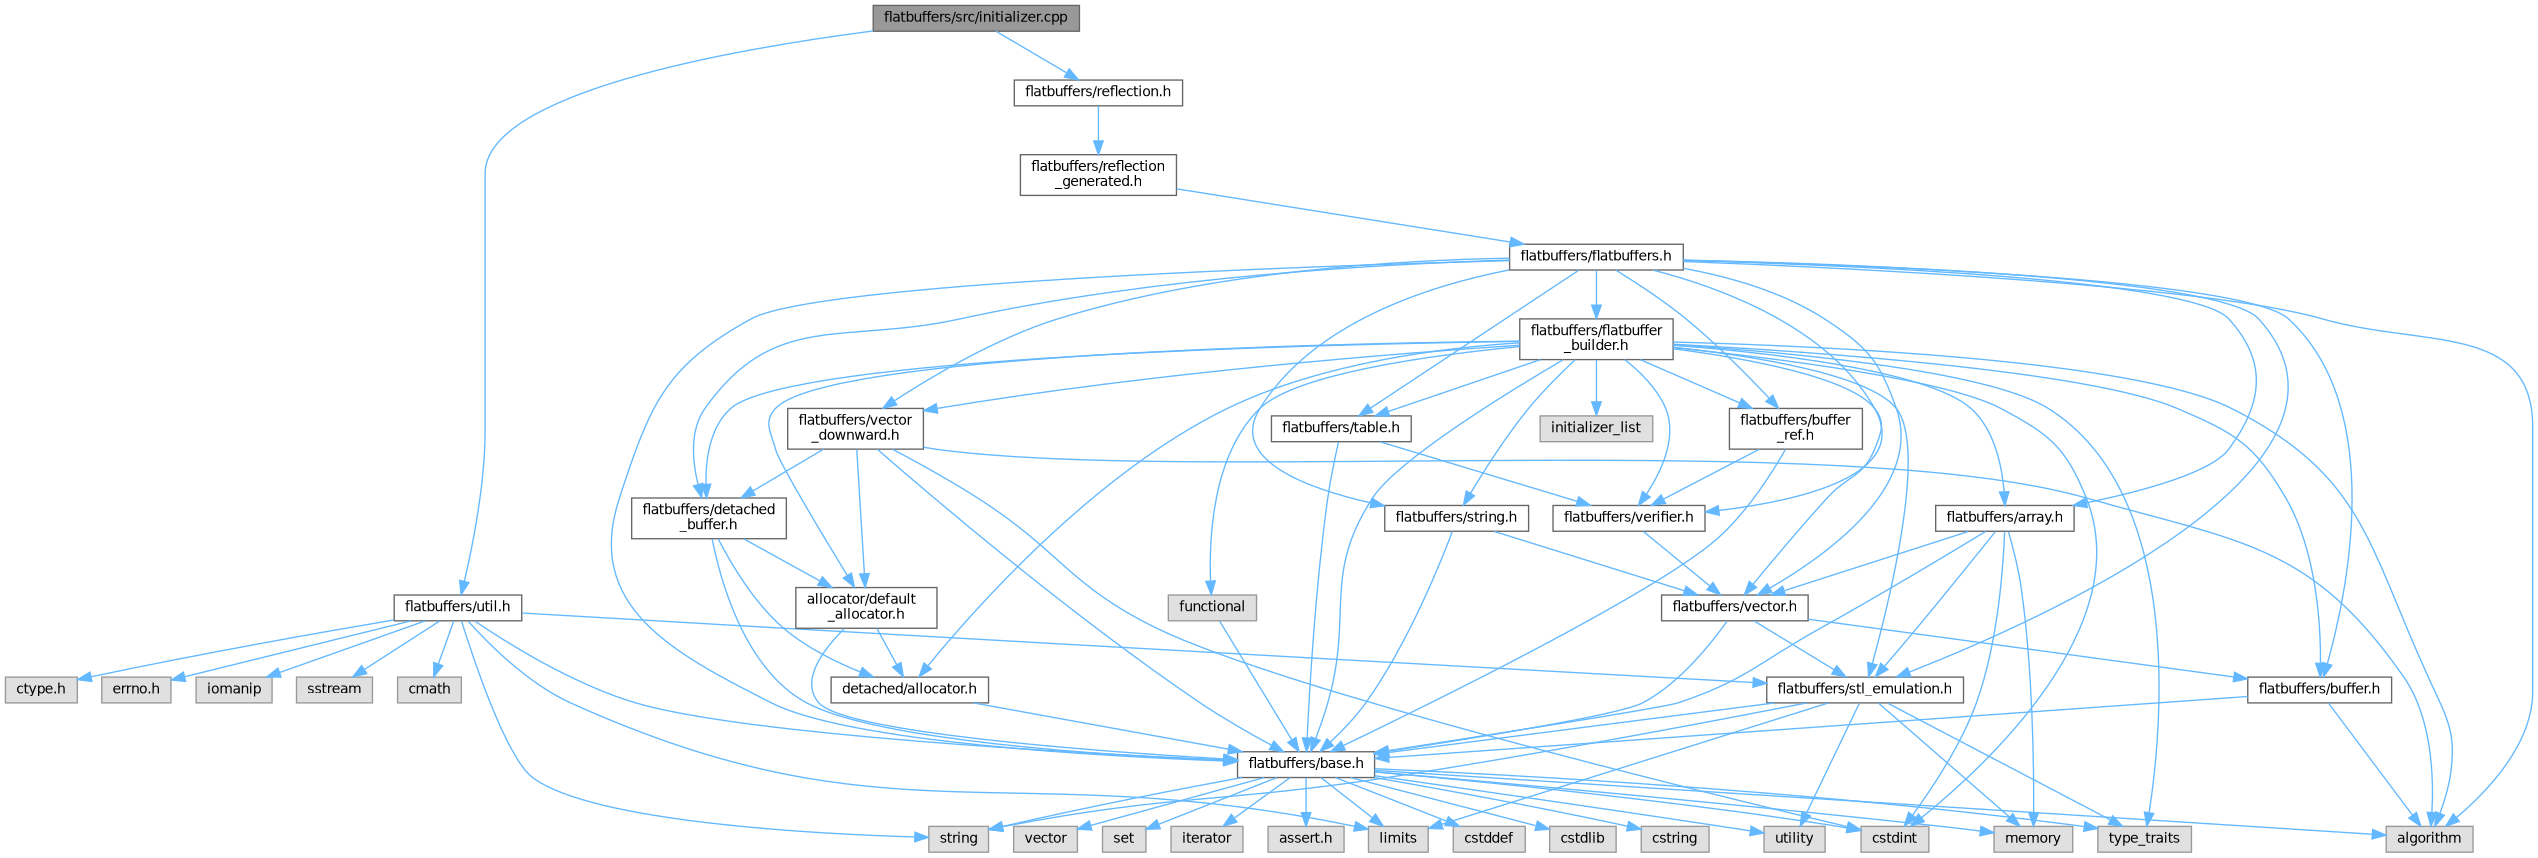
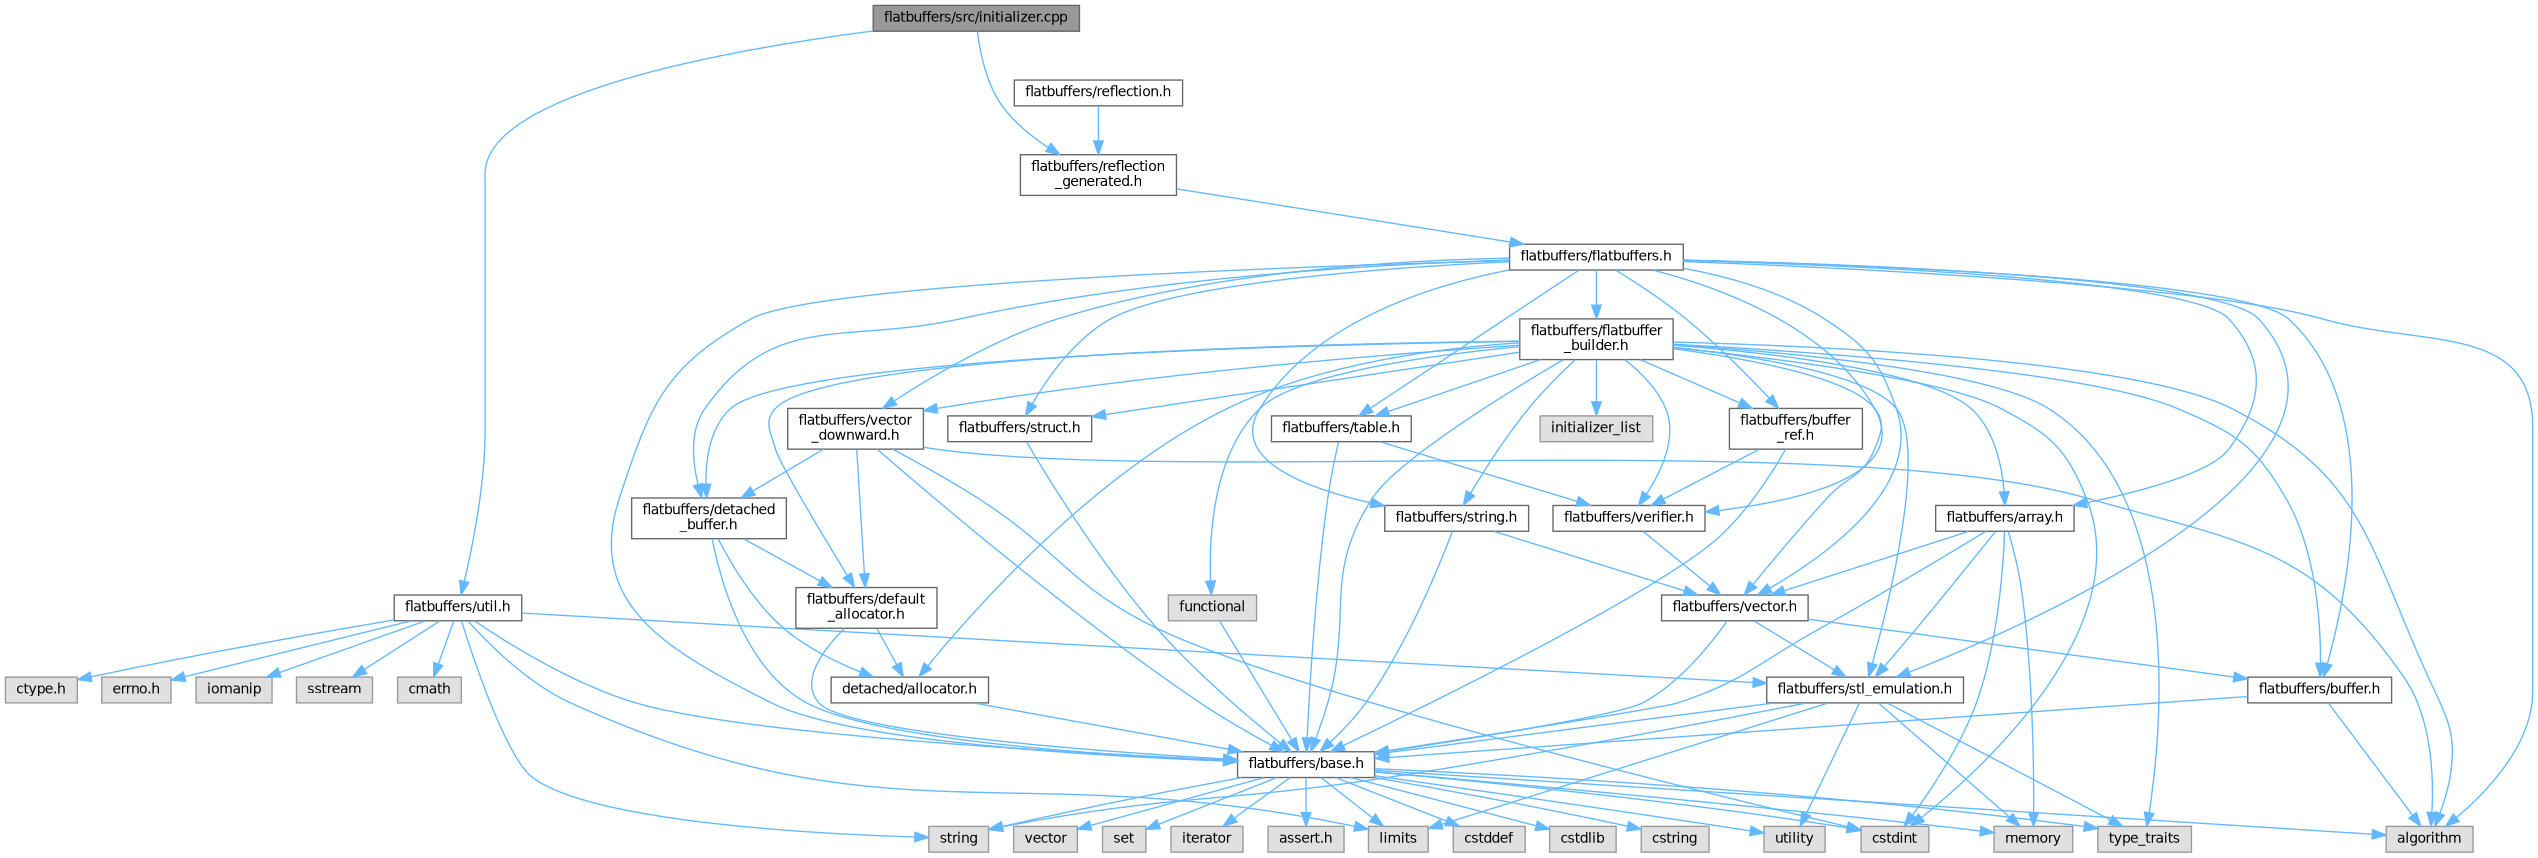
edge "flatbuffers/src/initializer.cpp" -> "flatbuffers/reflection.h": now "flatbuffers/src/initializer.cpp" -> "flatbuffers/reflection _generated.h"
node "flatbuffers/struct.h": added
node "allocator/default _allocator.h": label "allocator/default _allocator.h" -> "flatbuffers/default _allocator.h"
